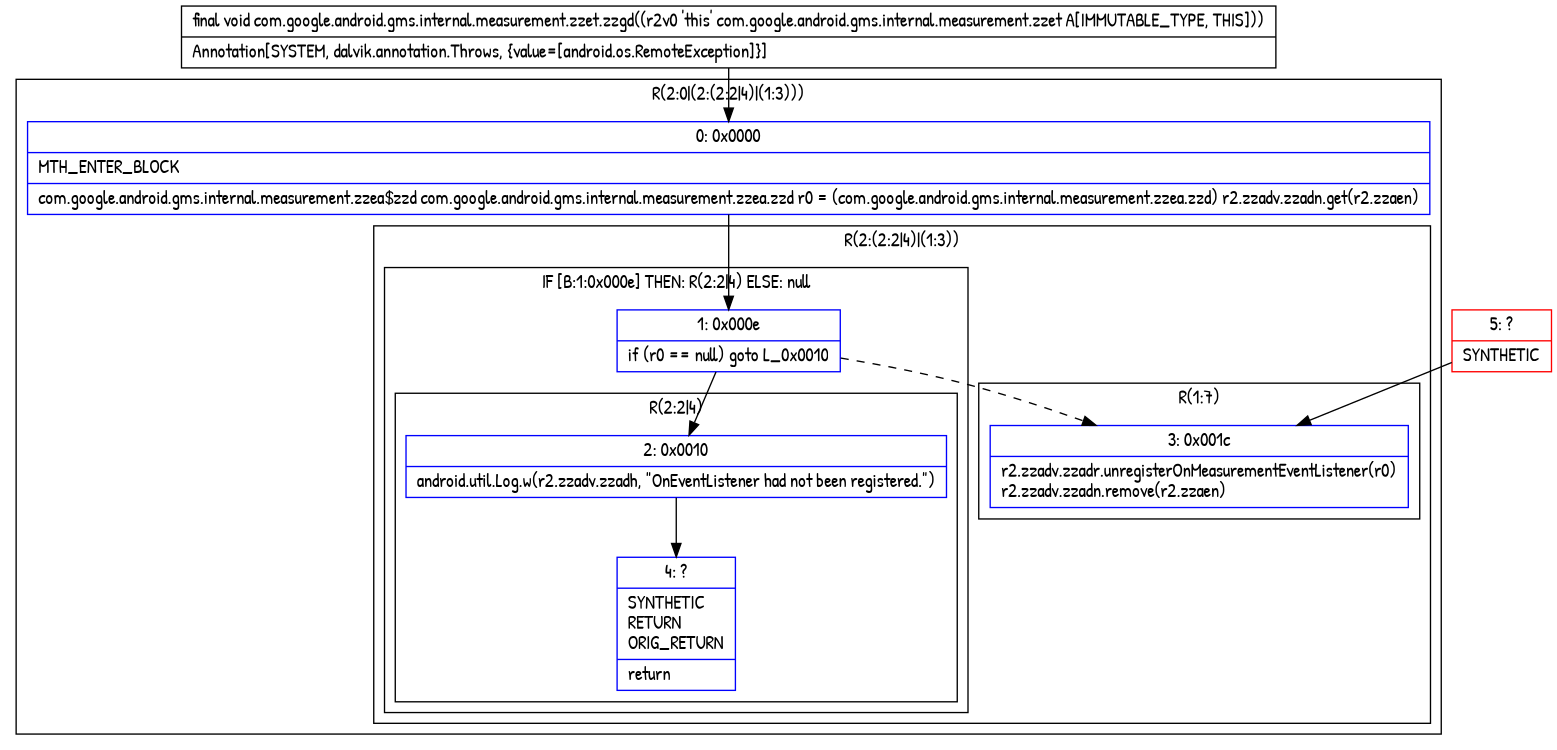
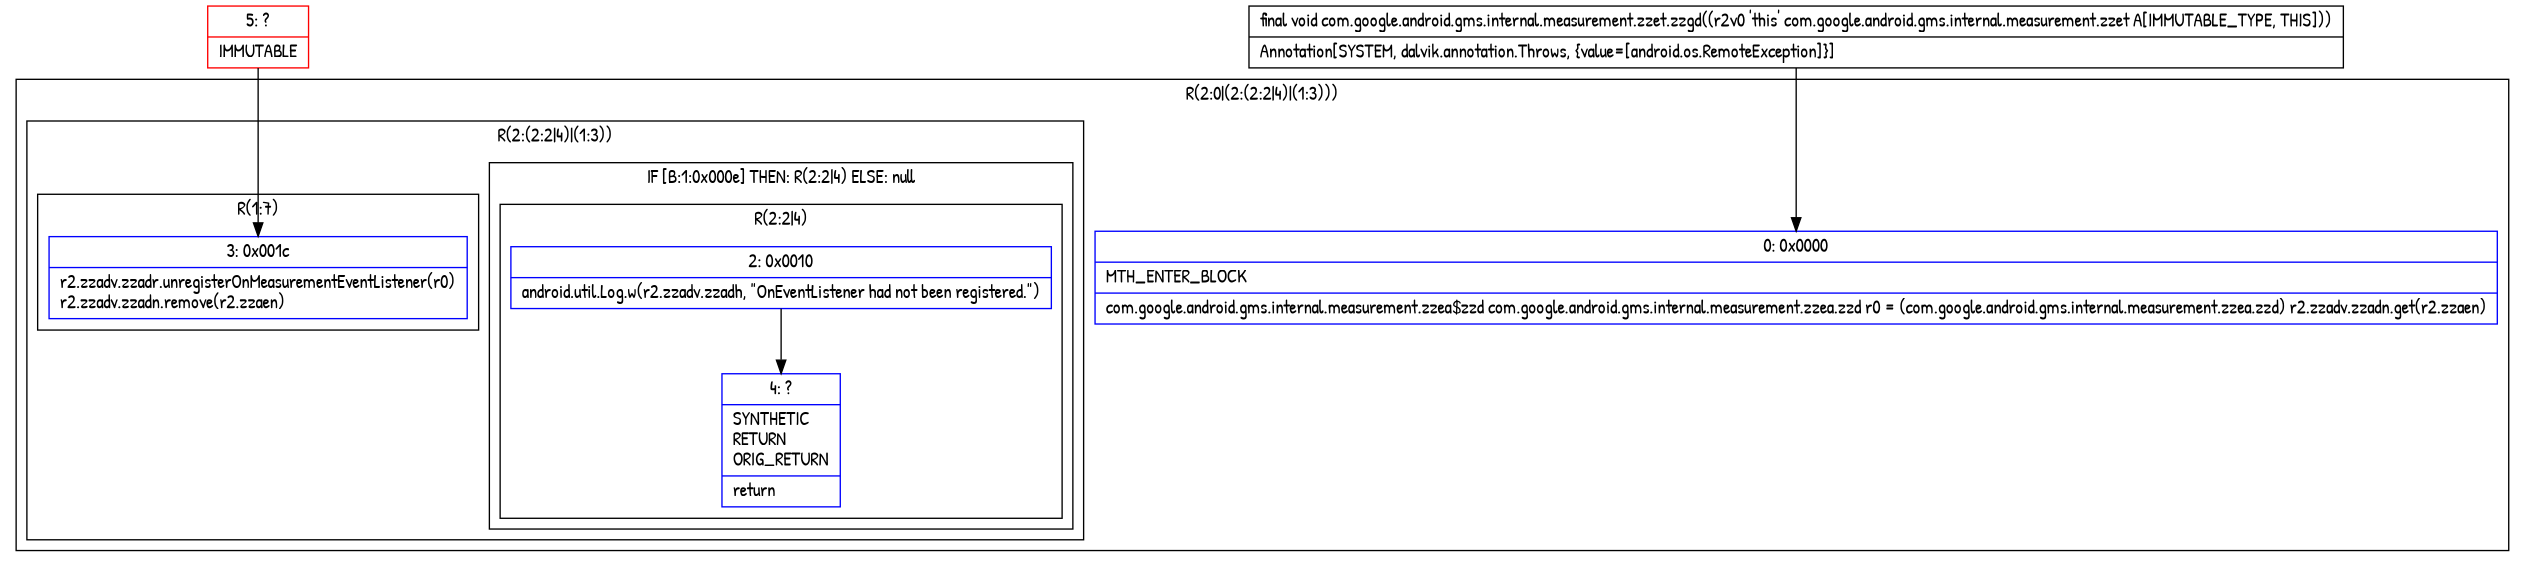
node "1: 0x000e": removed
node "5: ?": text "SYNTHETIC" -> "IMMUTABLE"
